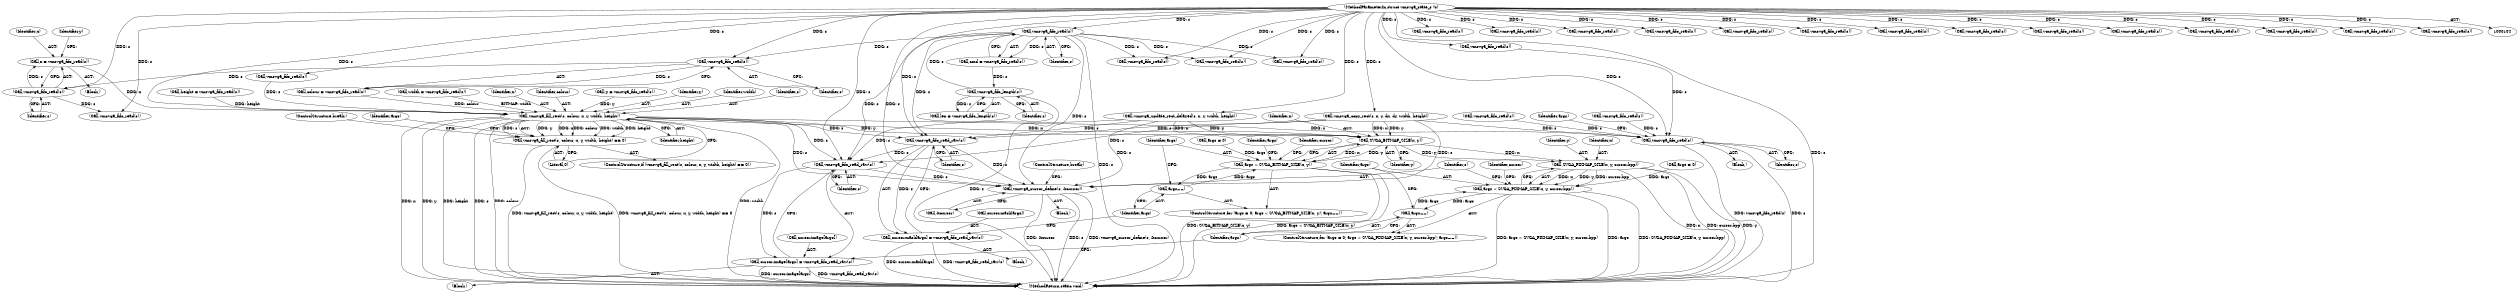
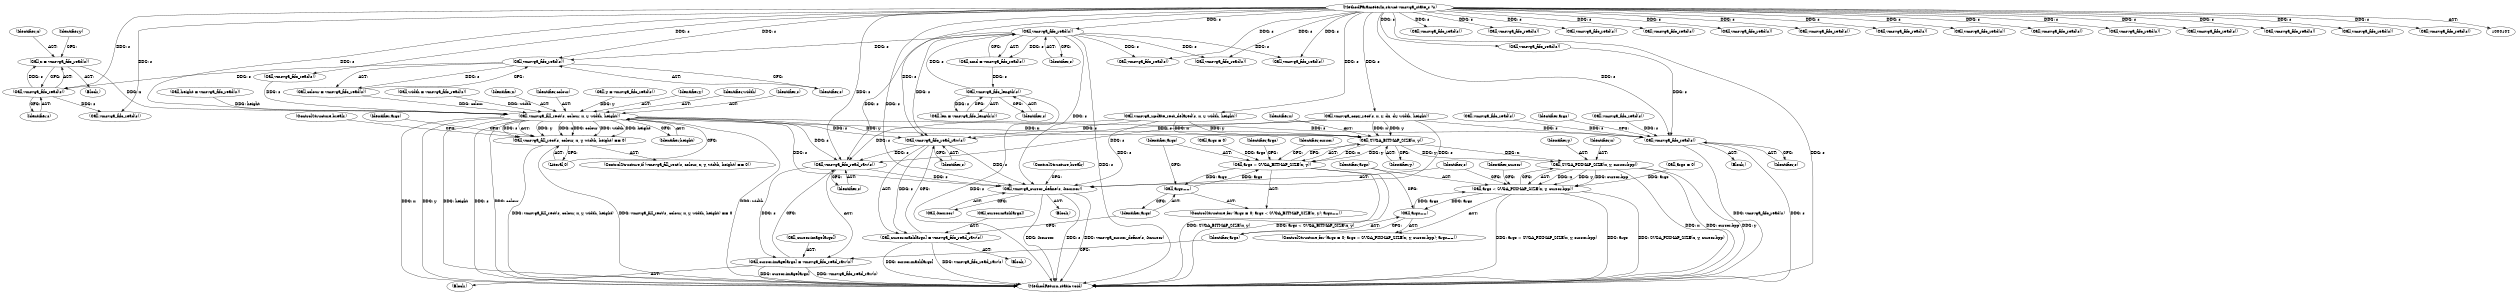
edge "(Call,width = vmsvga_fifo_read(s))" -> "(Call,vmsvga_fill_rect(s, colour, x, y, width, height))": label "BITMAP: width" -> "DDG: width"
